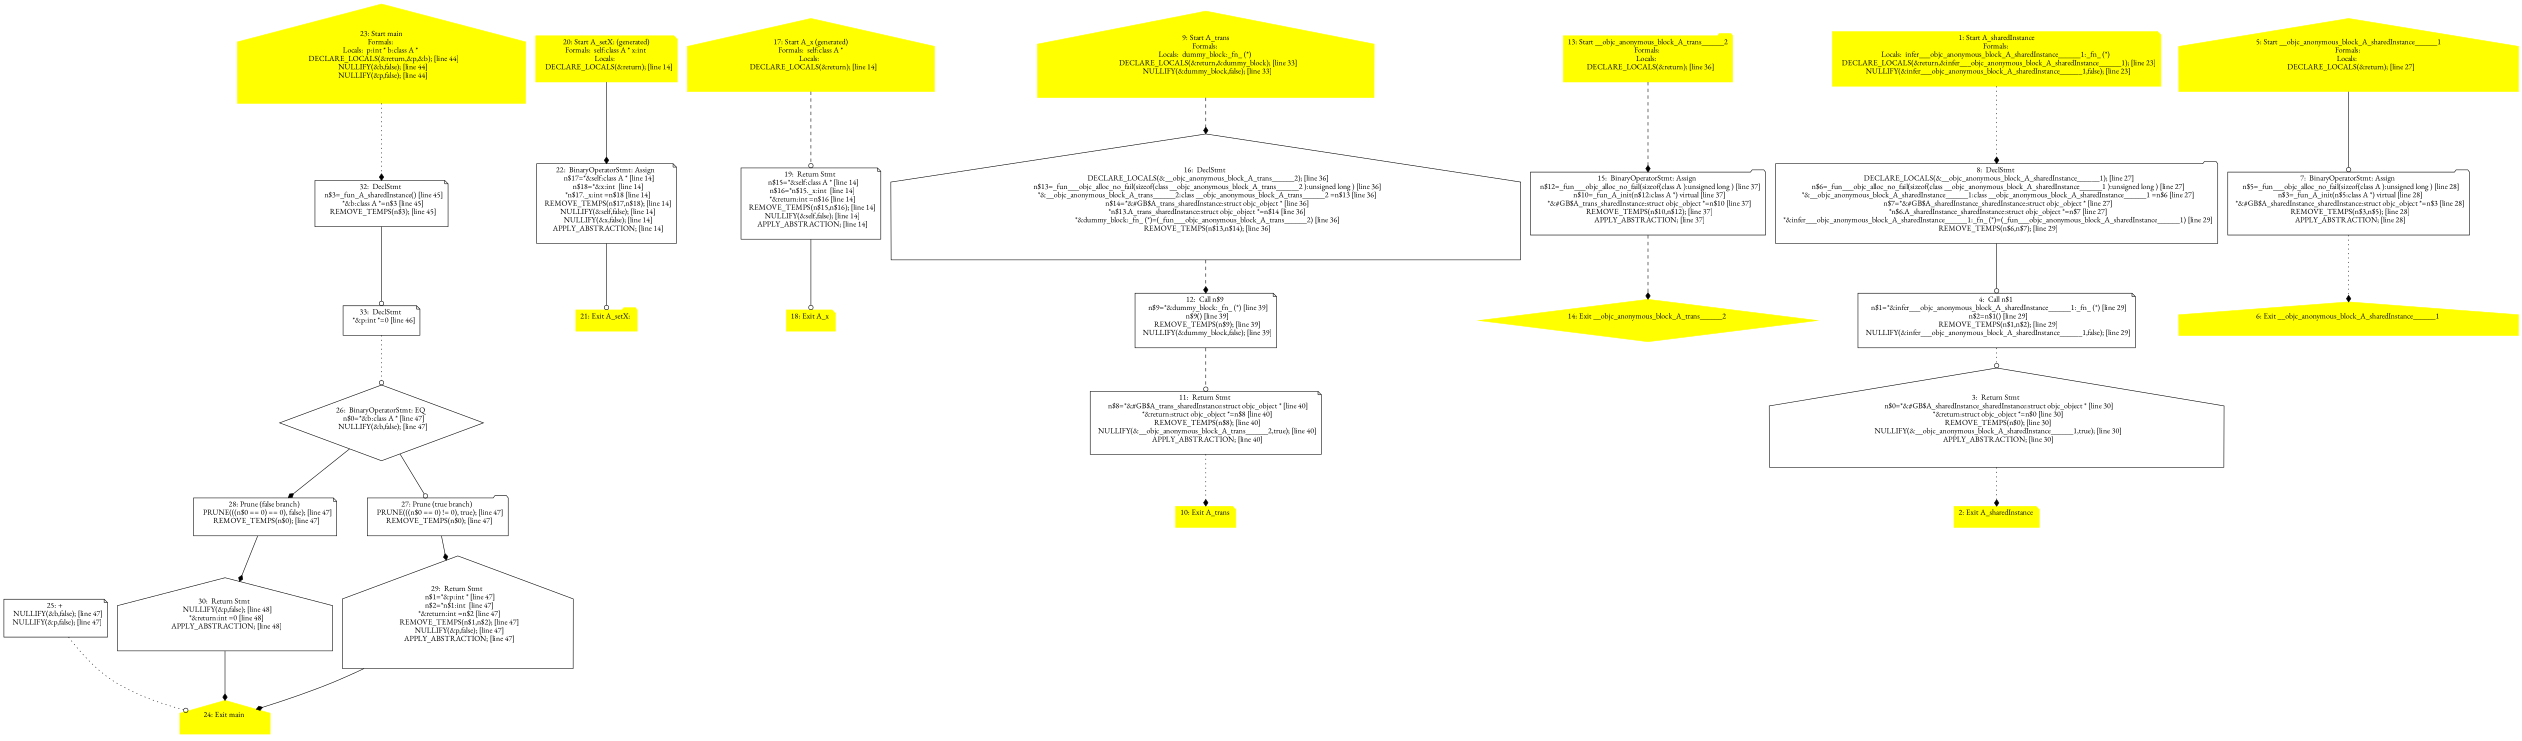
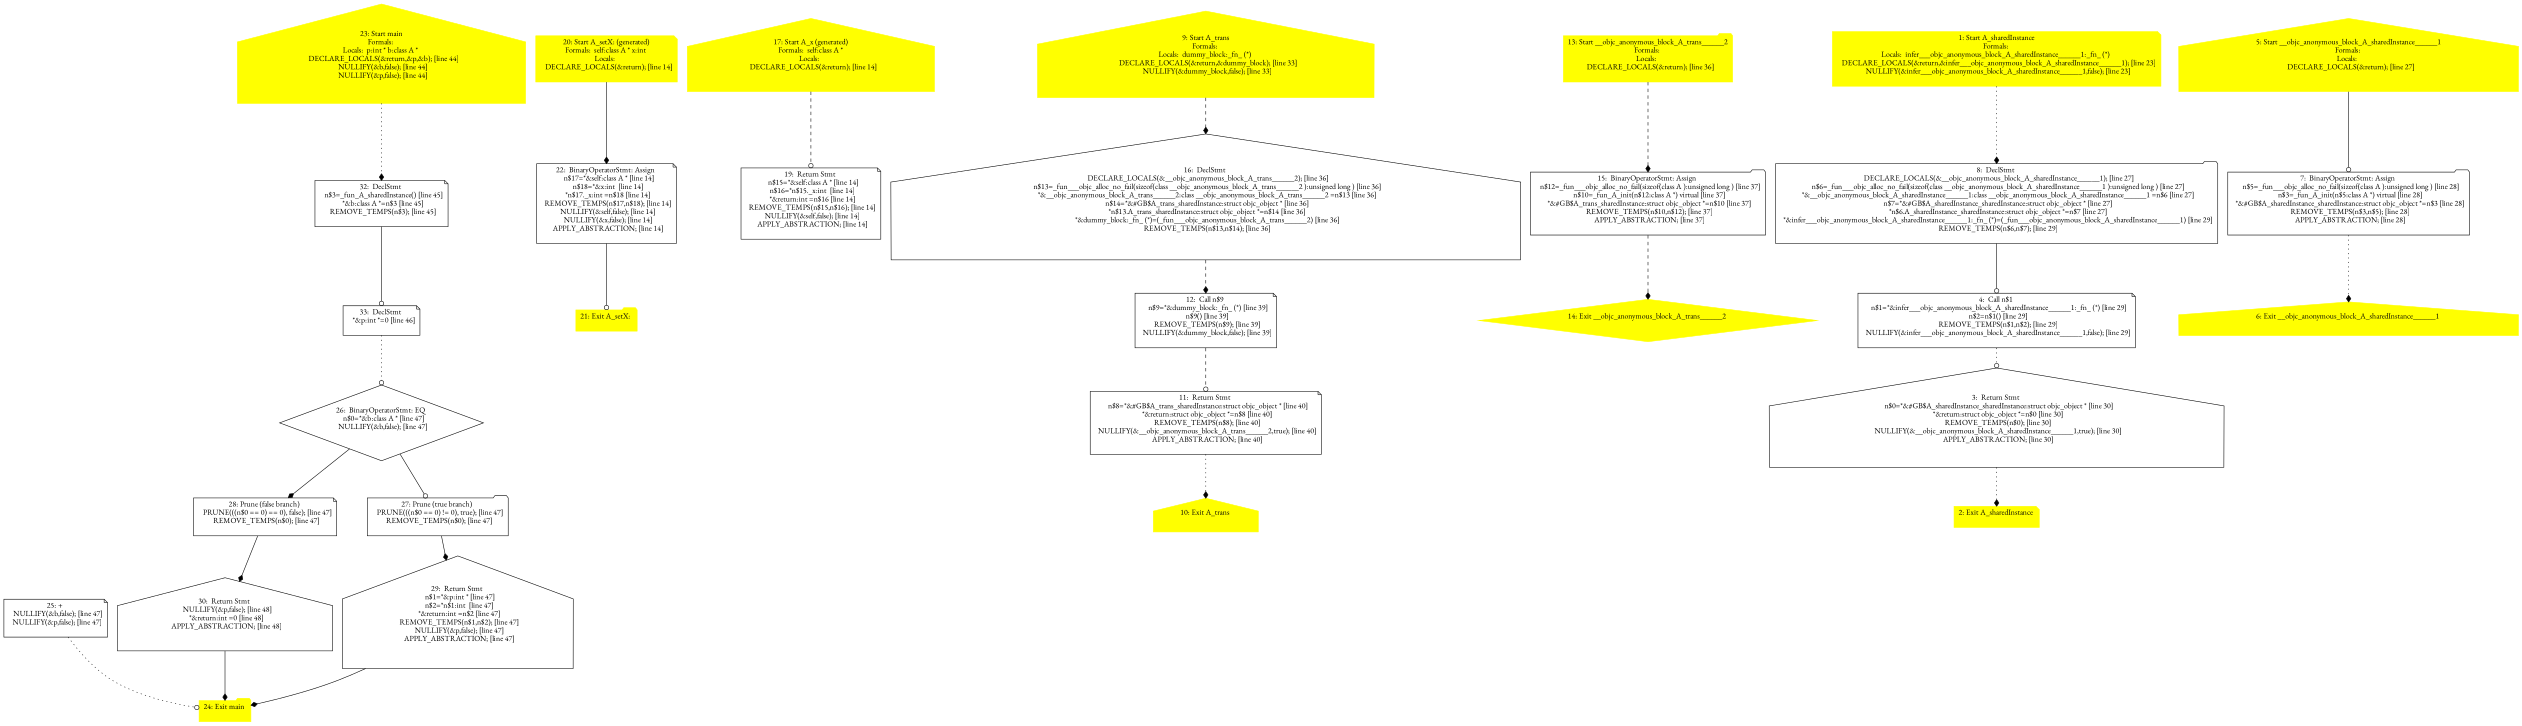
node "18: Exit A_x": removed
node "10: Exit A_trans": shape note -> house
node "24: Exit main": shape house -> folder
